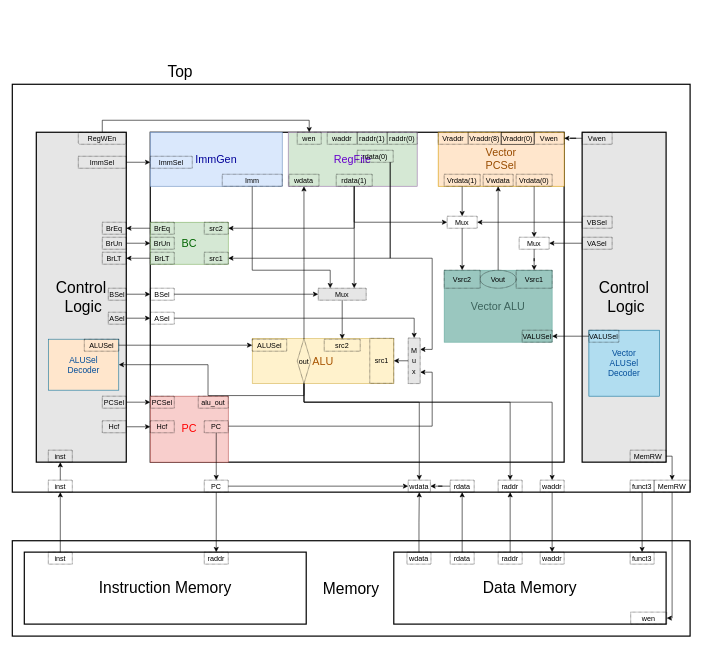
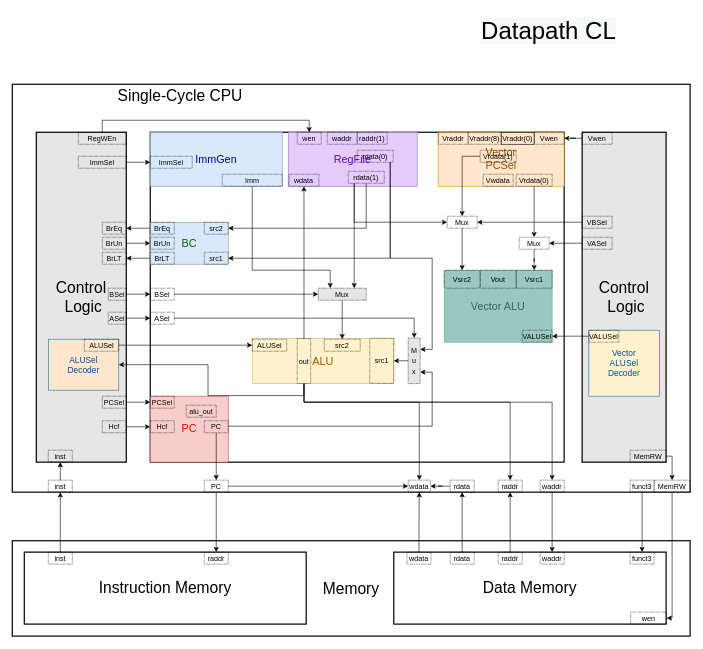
node "Datapath CL": added
node "Top": removed
node "Single-Cycle CPU": added
node "RegWEn": shape rounded rectangle -> rectangle
node "raddr(0)": removed
node "RegFile": fillcolor #d5e8d4 -> #e5ccff
node "rdata(1)": moved (354, 180) -> (366, 177)
node "Vrdata(1)": moved (462, 180) -> (498, 156)
edge "Vout" -> "Vwdata": removed
node "BC": fillcolor #d5e8d4 -> #dae8fc
node "Vsrc2": shape rectangle -> rounded rectangle
node "Vout": shape ellipse -> rectangle
node "out": shape diamond -> rectangle
node "Vector ALUSel Decoder": fillcolor #b1ddf0 -> #fff2cc
node "alu_out": moved (213, 402) -> (201, 411)
